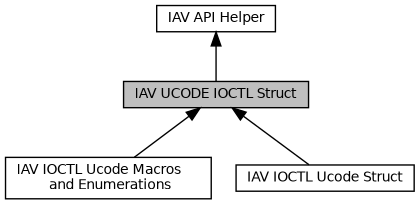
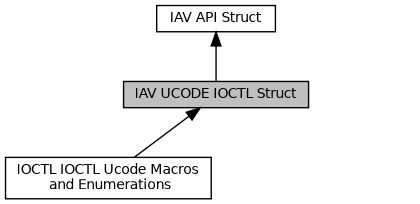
node "IAV API Helper": label "IAV API Helper" -> "IAV API Struct"
node "IAV IOCTL Ucode Macros and Enumerations": label "IAV IOCTL Ucode Macros and Enumerations" -> "IOCTL IOCTL Ucode Macros and Enumerations"
node "IAV IOCTL Ucode Struct": removed
